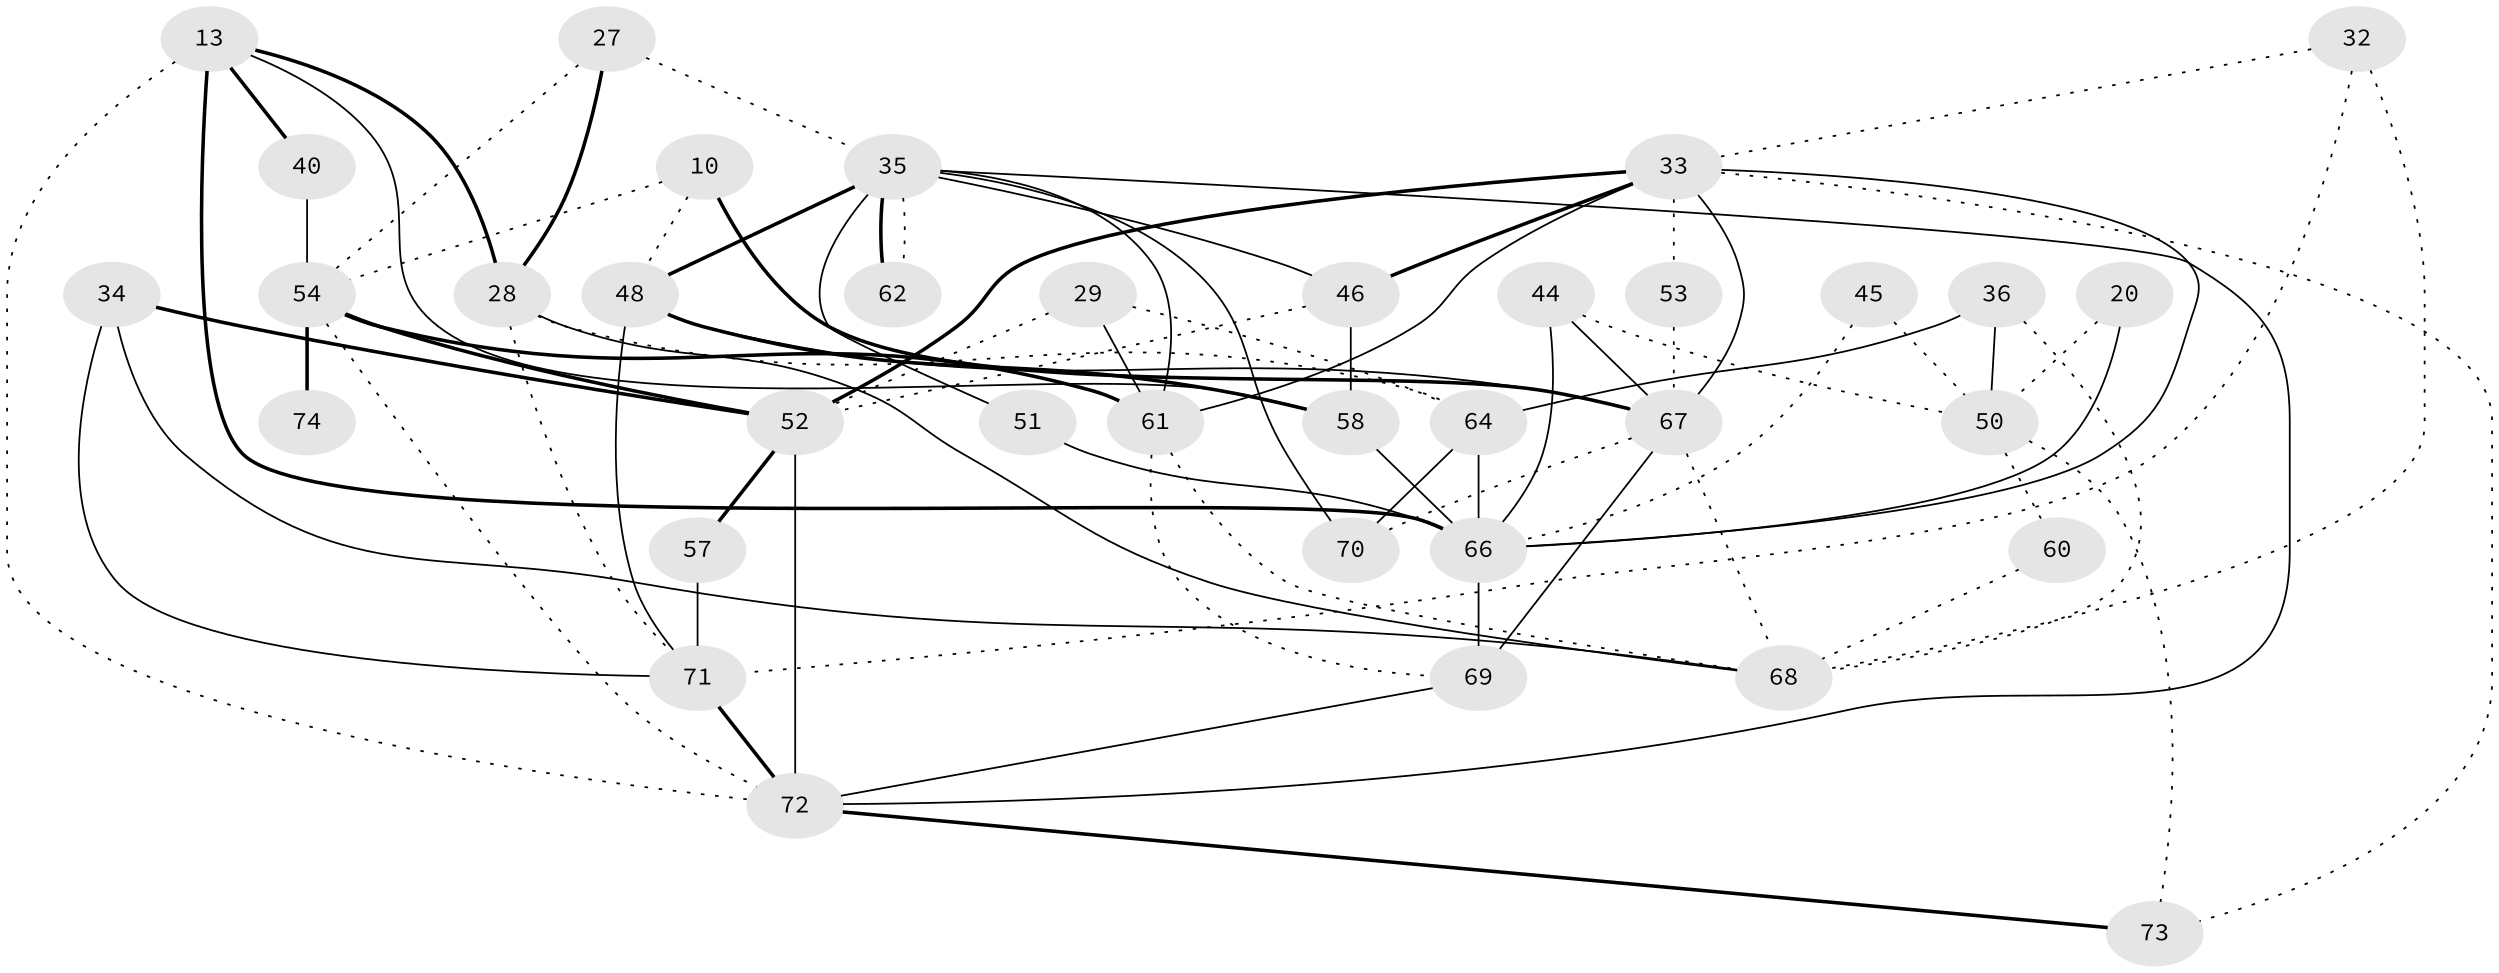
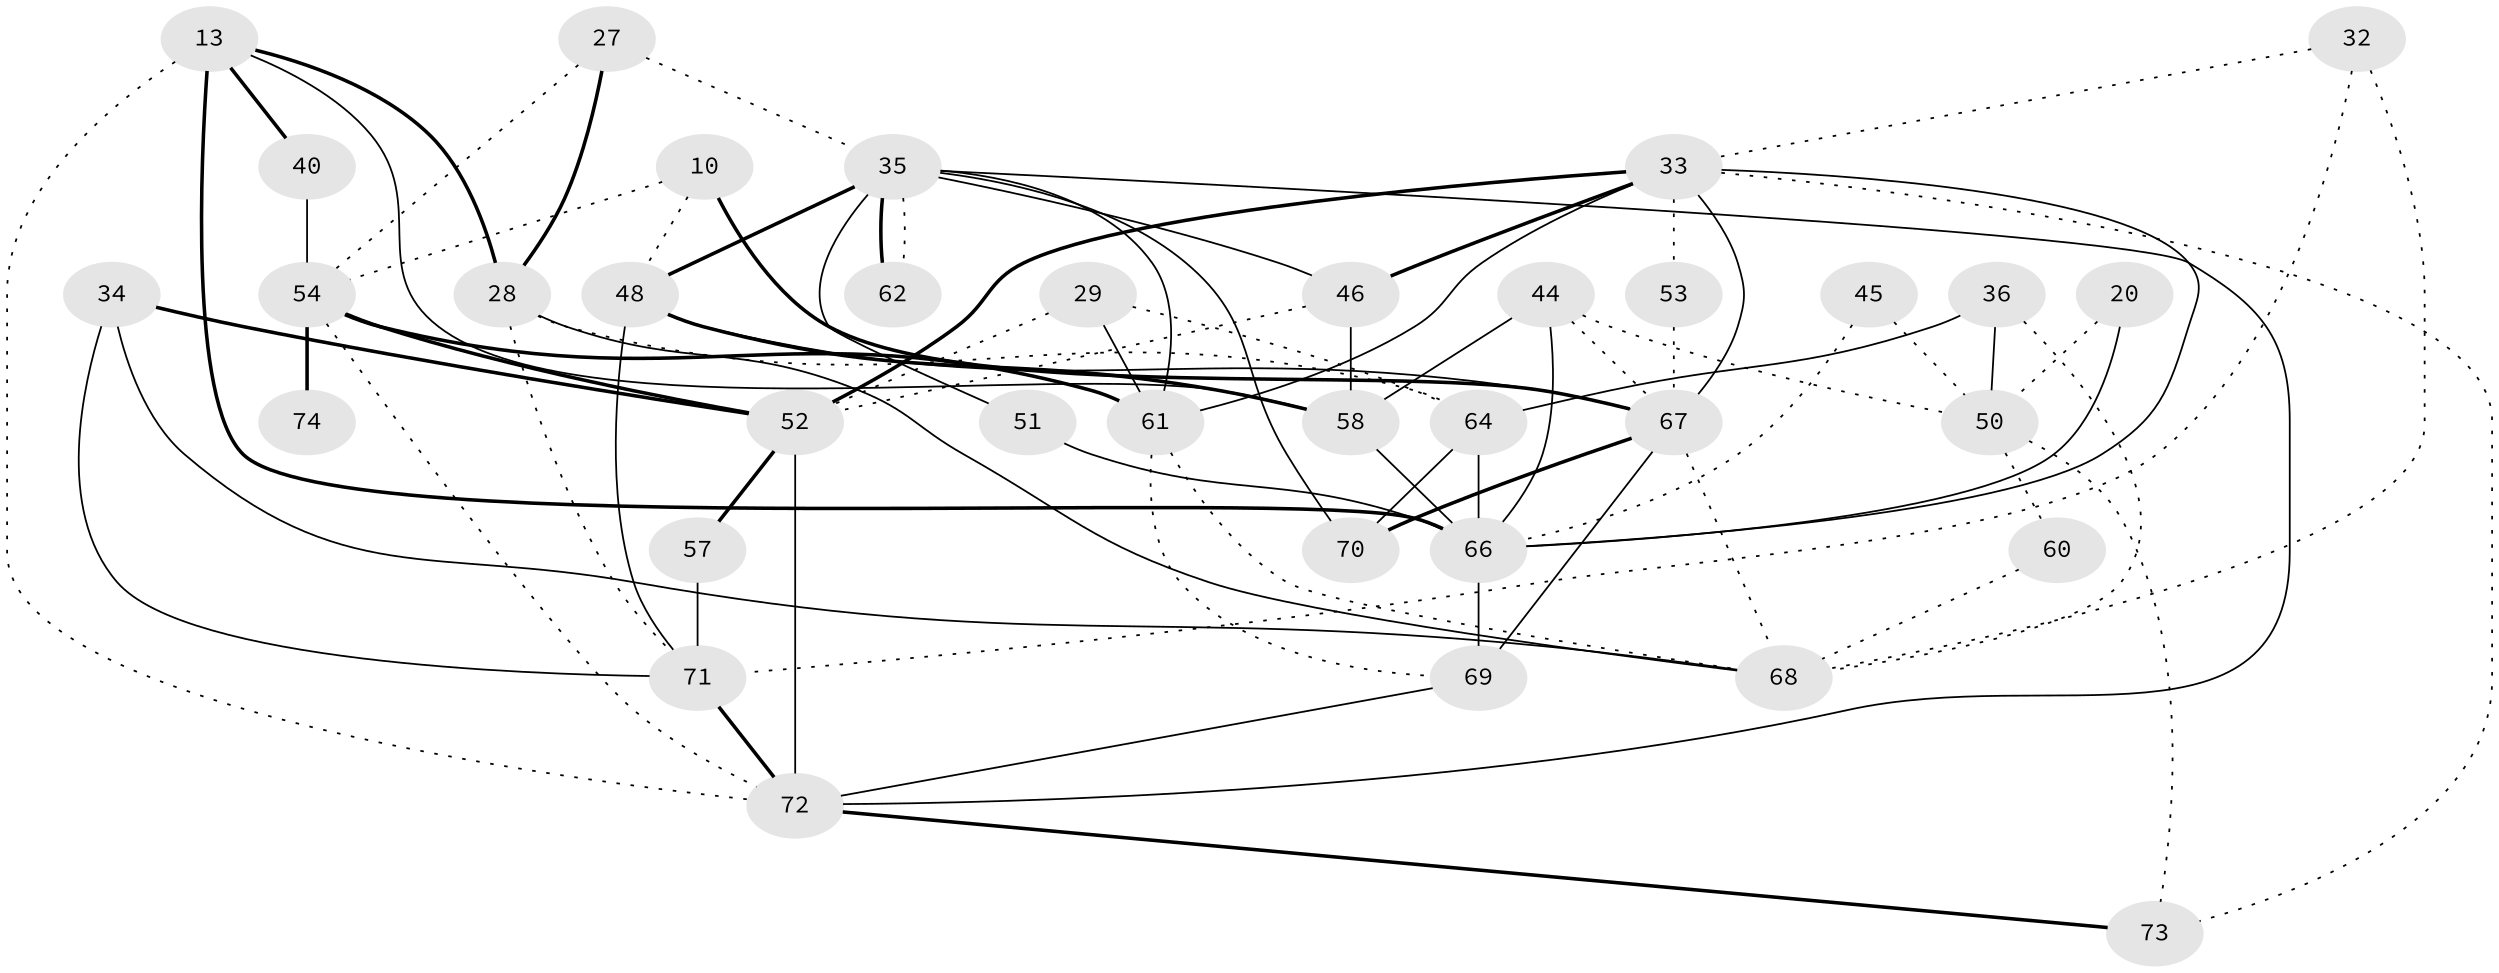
edge "44" -- "67": style solid -> dotted
edge "44" -- "58": added
edge "67" -- "70": style dotted -> bold
